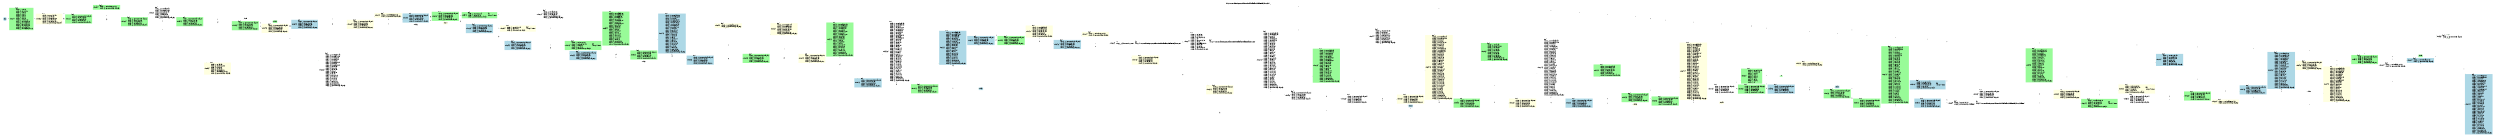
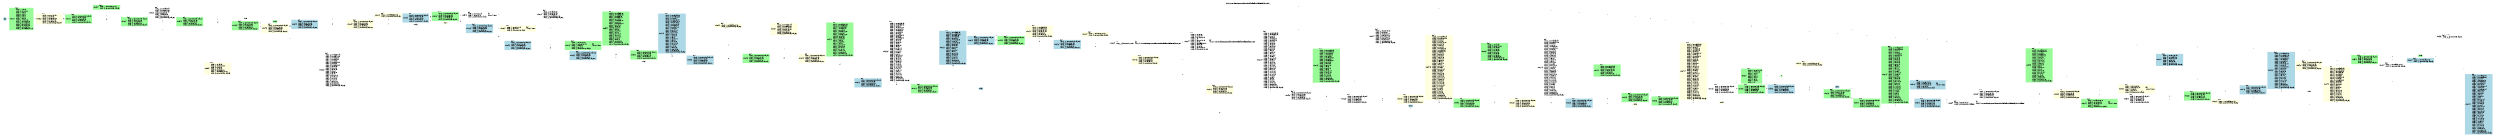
node "0x401ff9 [13]": fillcolor palegreen -> white
